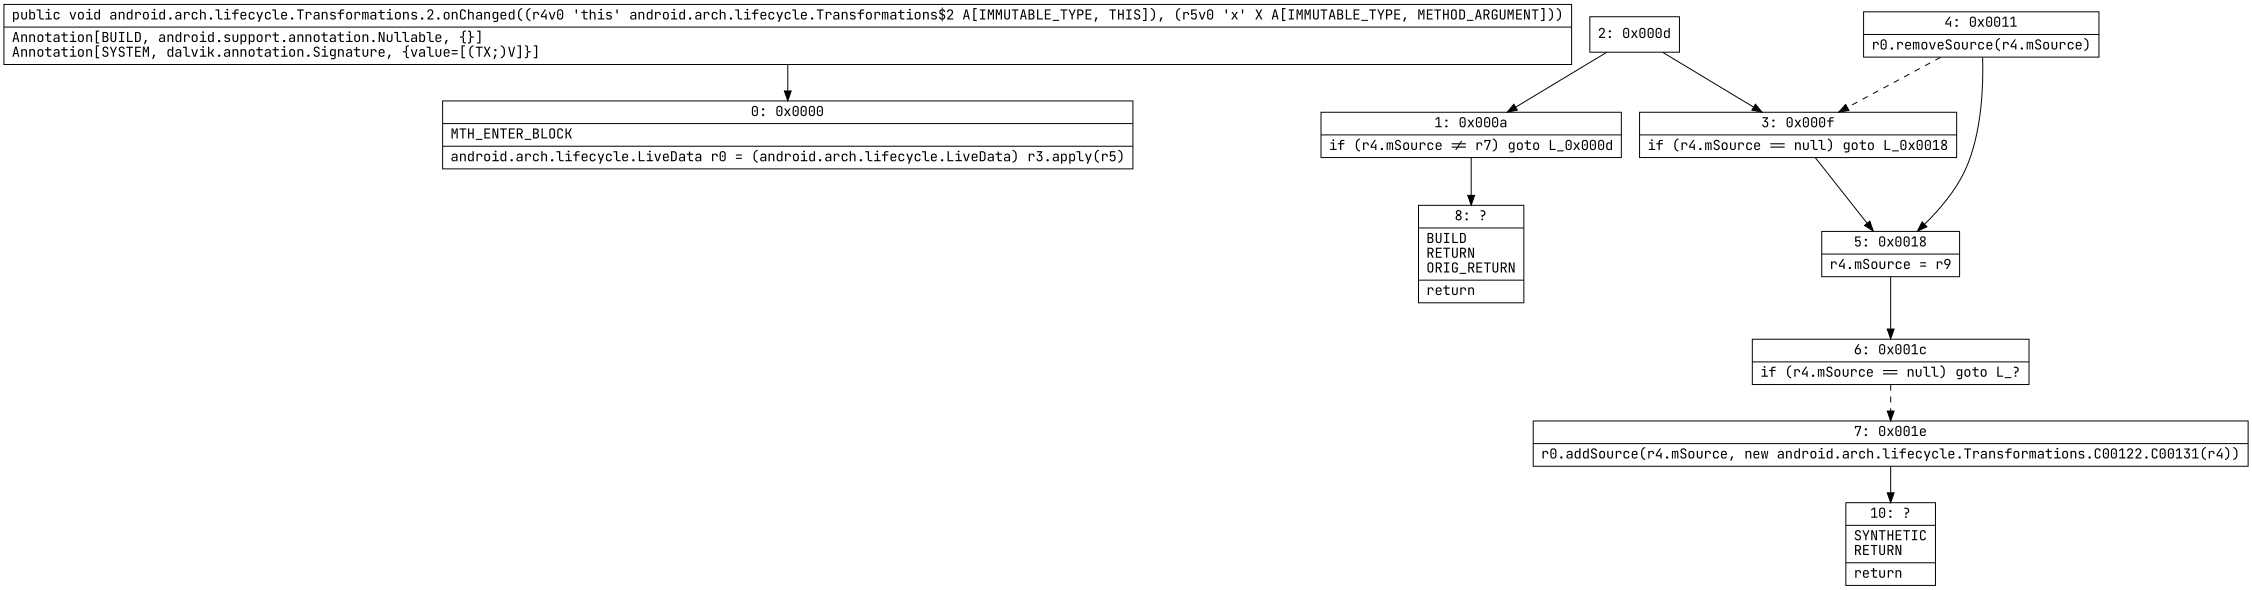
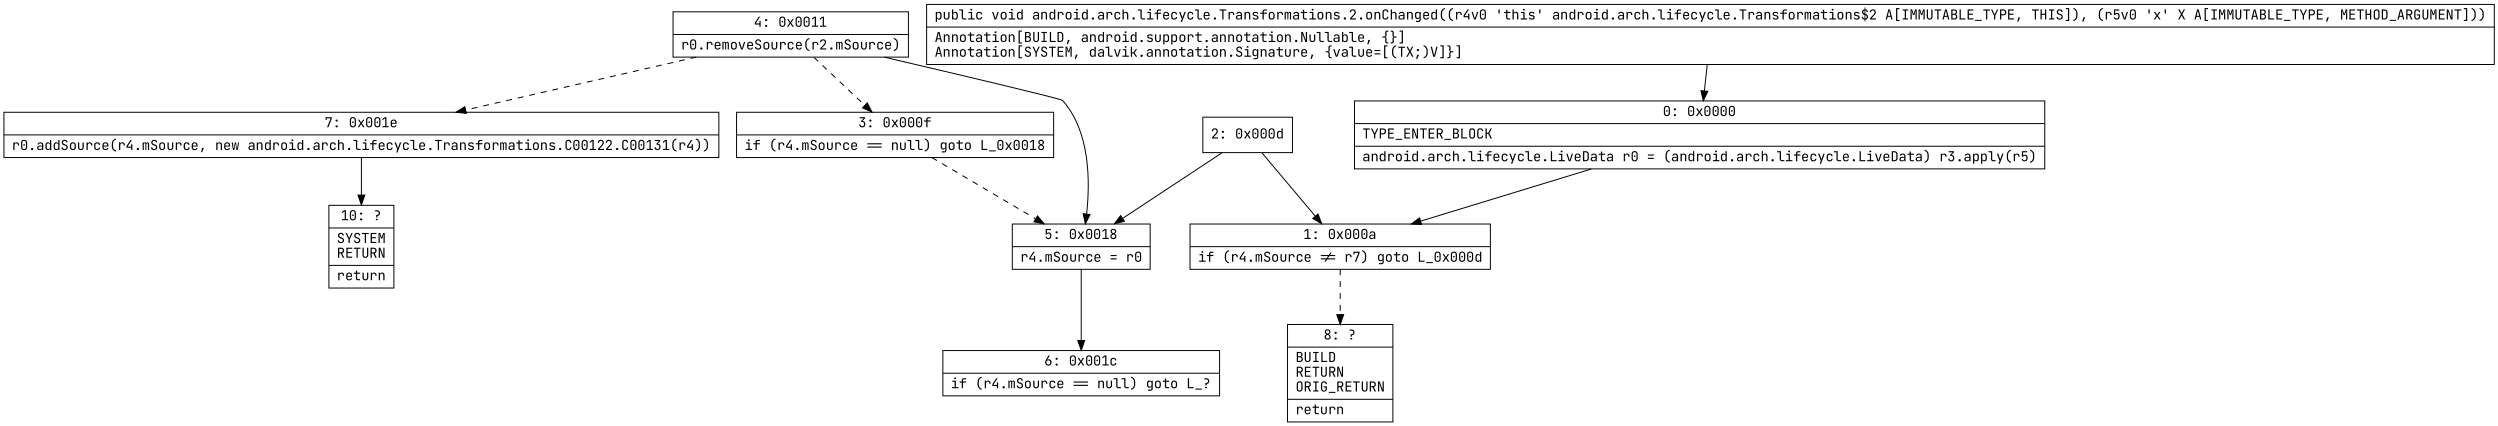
node "4: 0x0011": text "r0.removeSource(r4.mSource)" -> "r0.removeSource(r2.mSource)"
edge "2: 0x000d" -> "3: 0x000f": now "2: 0x000d" -> "5: 0x0018"
node "0: 0x0000": text "MTH_ENTER_BLOCK" -> "TYPE_ENTER_BLOCK"
edge "1: 0x000a" -> "8: ?": style solid -> dashed
edge "3: 0x000f" -> "5: 0x0018": style solid -> dashed
edge "0: 0x0000" -> "1: 0x000a": added
node "5: 0x0018": text "r4.mSource = r9" -> "r4.mSource = r0"
edge "6: 0x001c" -> "7: 0x001e": now "4: 0x0011" -> "7: 0x001e"
node "10: ?": text "SYNTHETIC" -> "SYSTEM"
